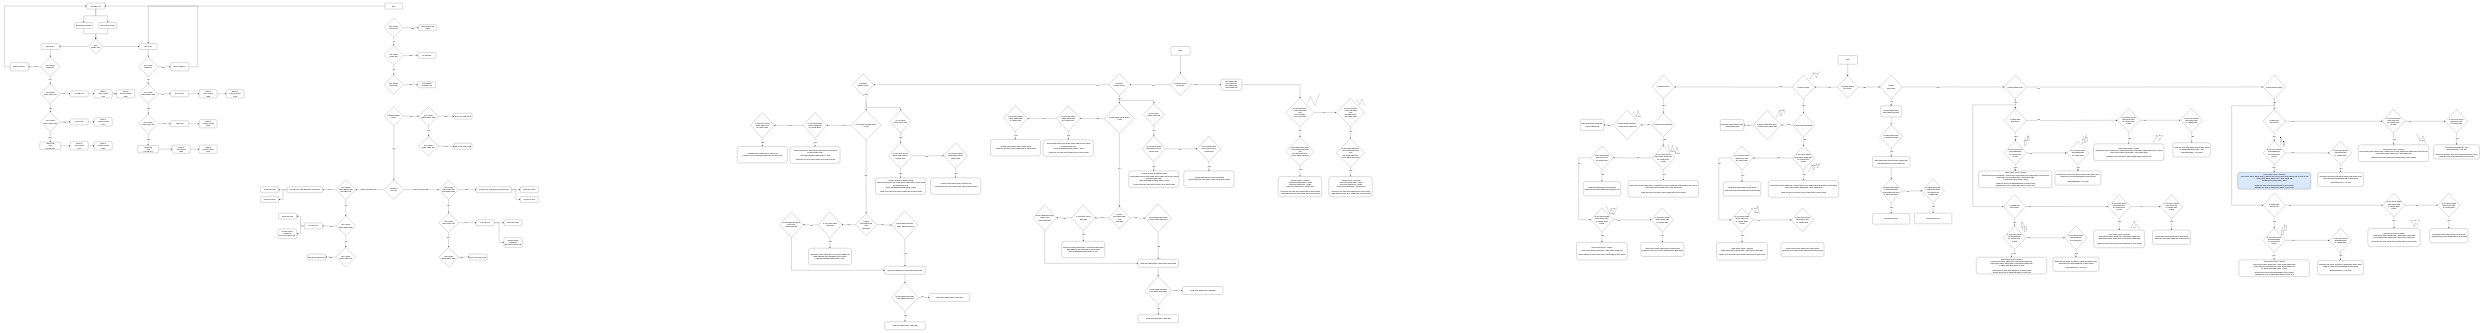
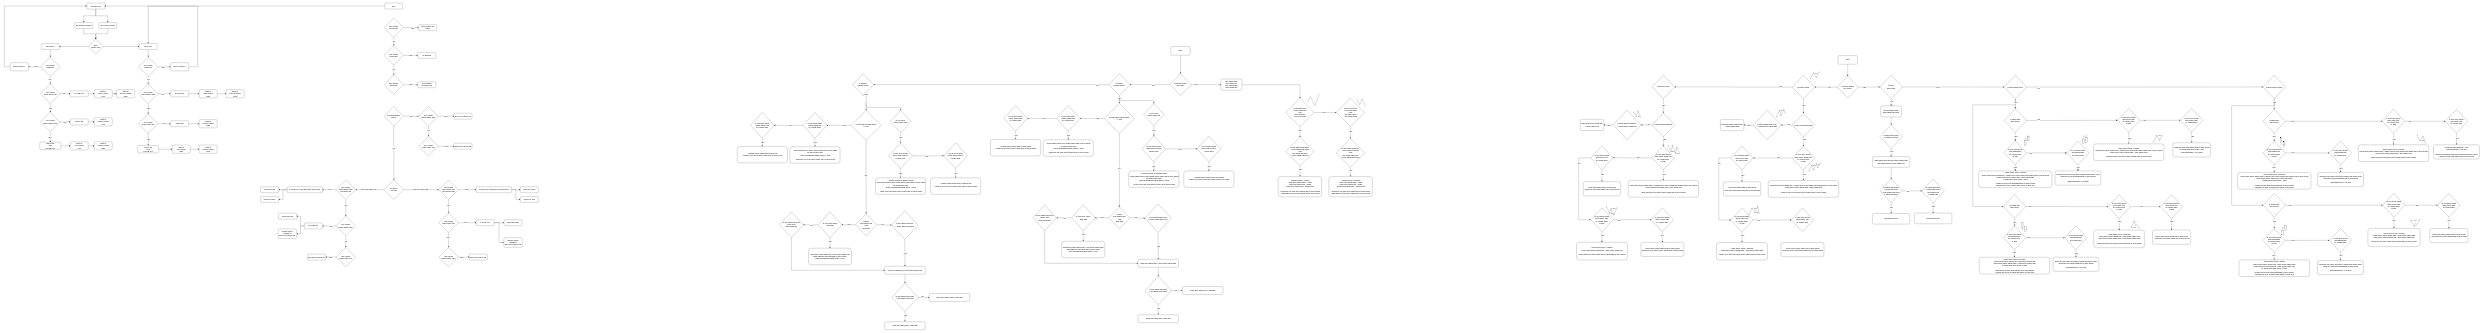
node "- change latest major low to low break - draw choch line from latest major low to price break": label "- change latest major low to low break - draw choch line from latest major low to price break" -> "- change latest major low to low break - draw choch line from latest major low to price bias"
node "-mark minor trend = bearish -mark latest minor swing high = highest price from range bias swing low to price break -mark latest minor swing low = bias swing low -is swing low wick break = false -draw bos line from wickSwingLow to price break -change line style of swing low object to bos style": fillcolor #dae8fc -> #ffffff
node "-mark minor trend = bearish -mark latest minor swing low = bias minor swing low -mark latest minor swing high = bias minor swing high -is swing high wick break = false -draw bos line from wickSwingLow to price break - change line style of swing low object to bos style": moved (2012, 266) -> (2015, 266)
